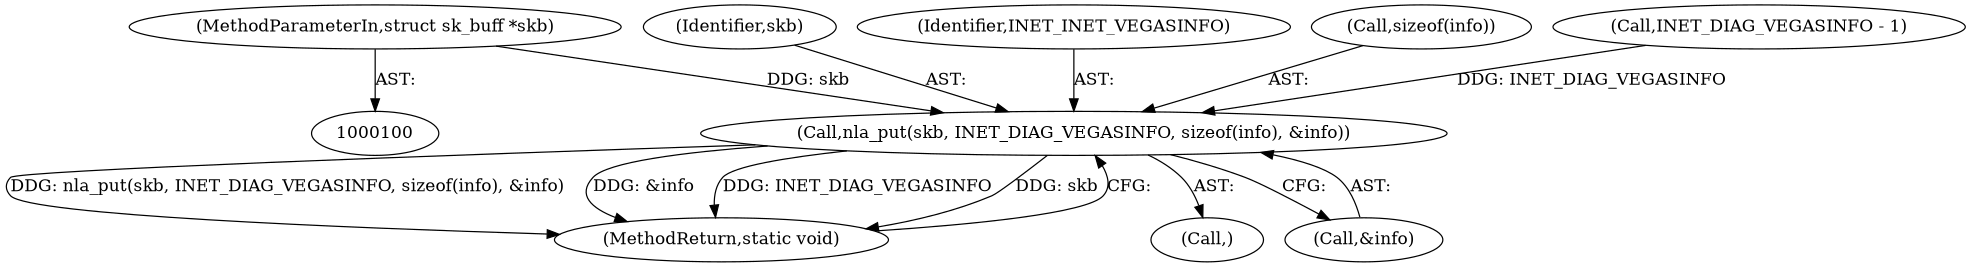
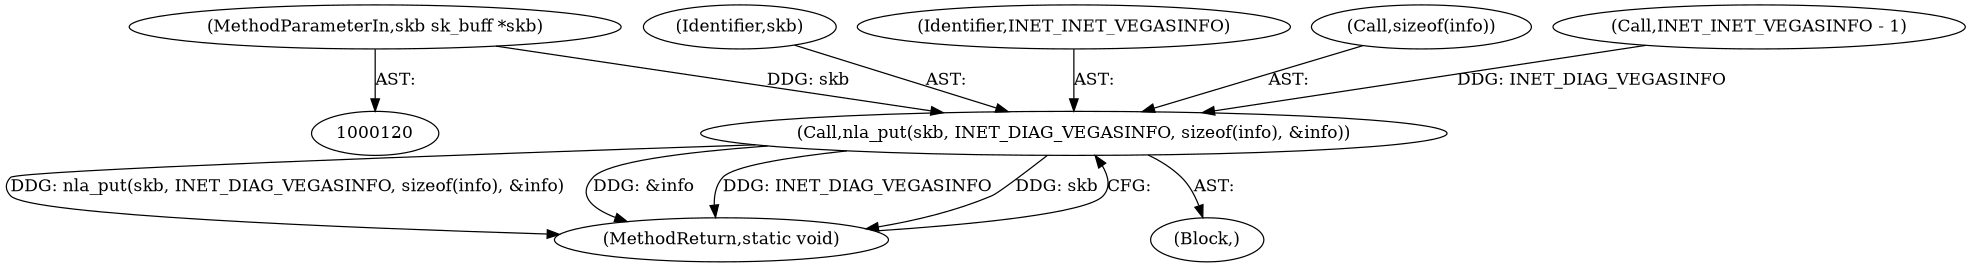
node "(MethodParameterIn,struct sk_buff *skb)": label "(MethodParameterIn,struct sk_buff *skb)" -> "(MethodParameterIn,skb sk_buff *skb)"
node "(Call,INET_DIAG_VEGASINFO - 1)": label "(Call,INET_DIAG_VEGASINFO - 1)" -> "(Call,INET_INET_VEGASINFO - 1)"
node "1000100": label "1000100" -> "1000120"
node "(Call,)": label "(Call,)" -> "(Block,)"
node "(Call,&info)": removed
